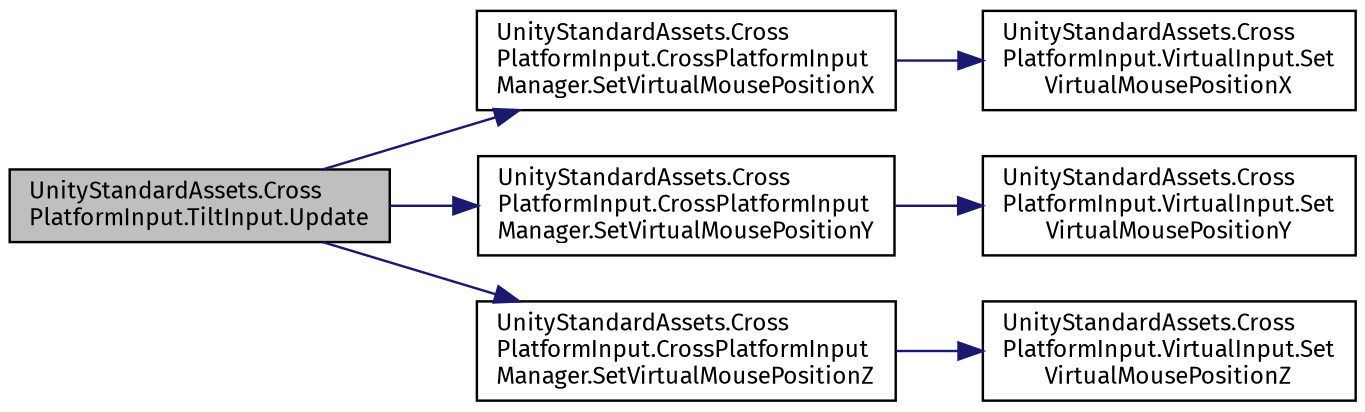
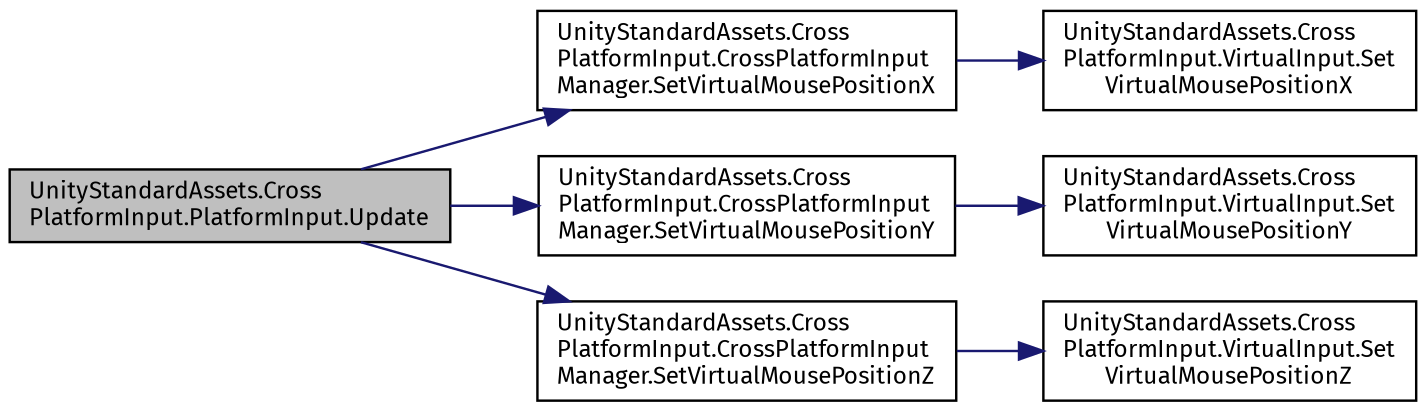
node "UnityStandardAssets.Cross PlatformInput.TiltInput.Update": label "UnityStandardAssets.Cross PlatformInput.TiltInput.Update" -> "UnityStandardAssets.Cross PlatformInput.PlatformInput.Update"
